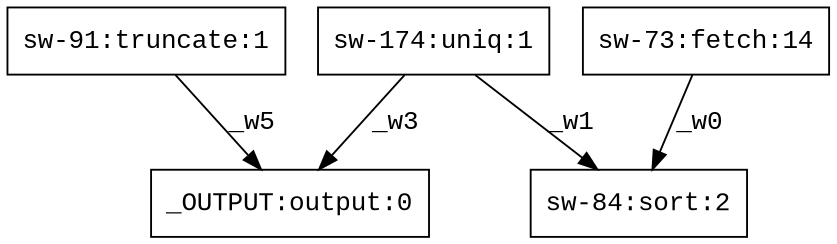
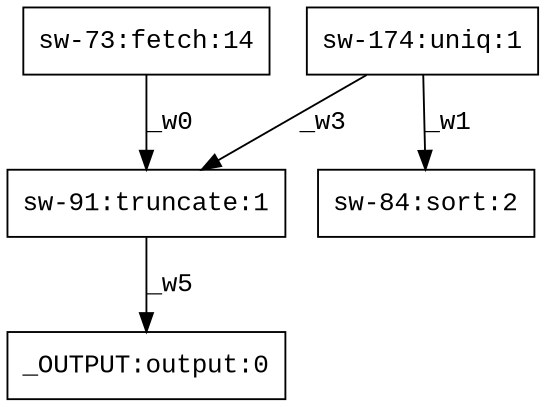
edge "sw-73:fetch:14" -> "sw-84:sort:2": now "sw-73:fetch:14" -> "sw-91:truncate:1"
edge "sw-174:uniq:1" -> "_OUTPUT:output:0": now "sw-174:uniq:1" -> "sw-91:truncate:1"
